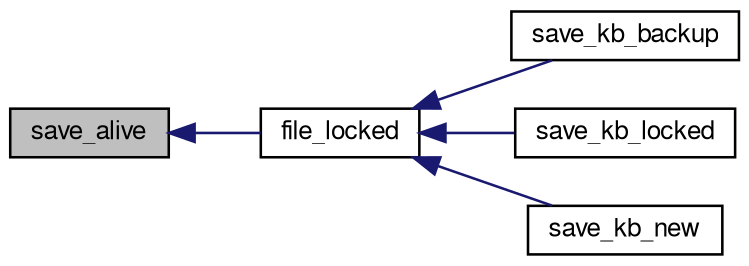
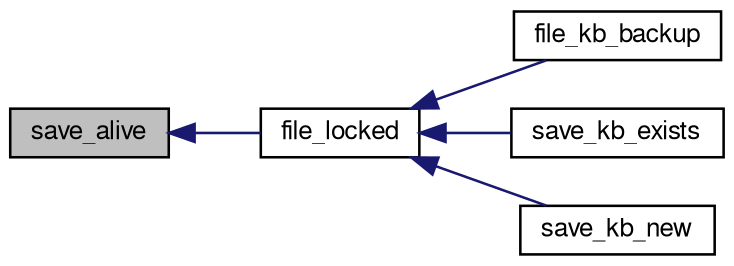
node "save_kb_backup": label "save_kb_backup" -> "file_kb_backup"
node "save_kb_locked": label "save_kb_locked" -> "save_kb_exists"
